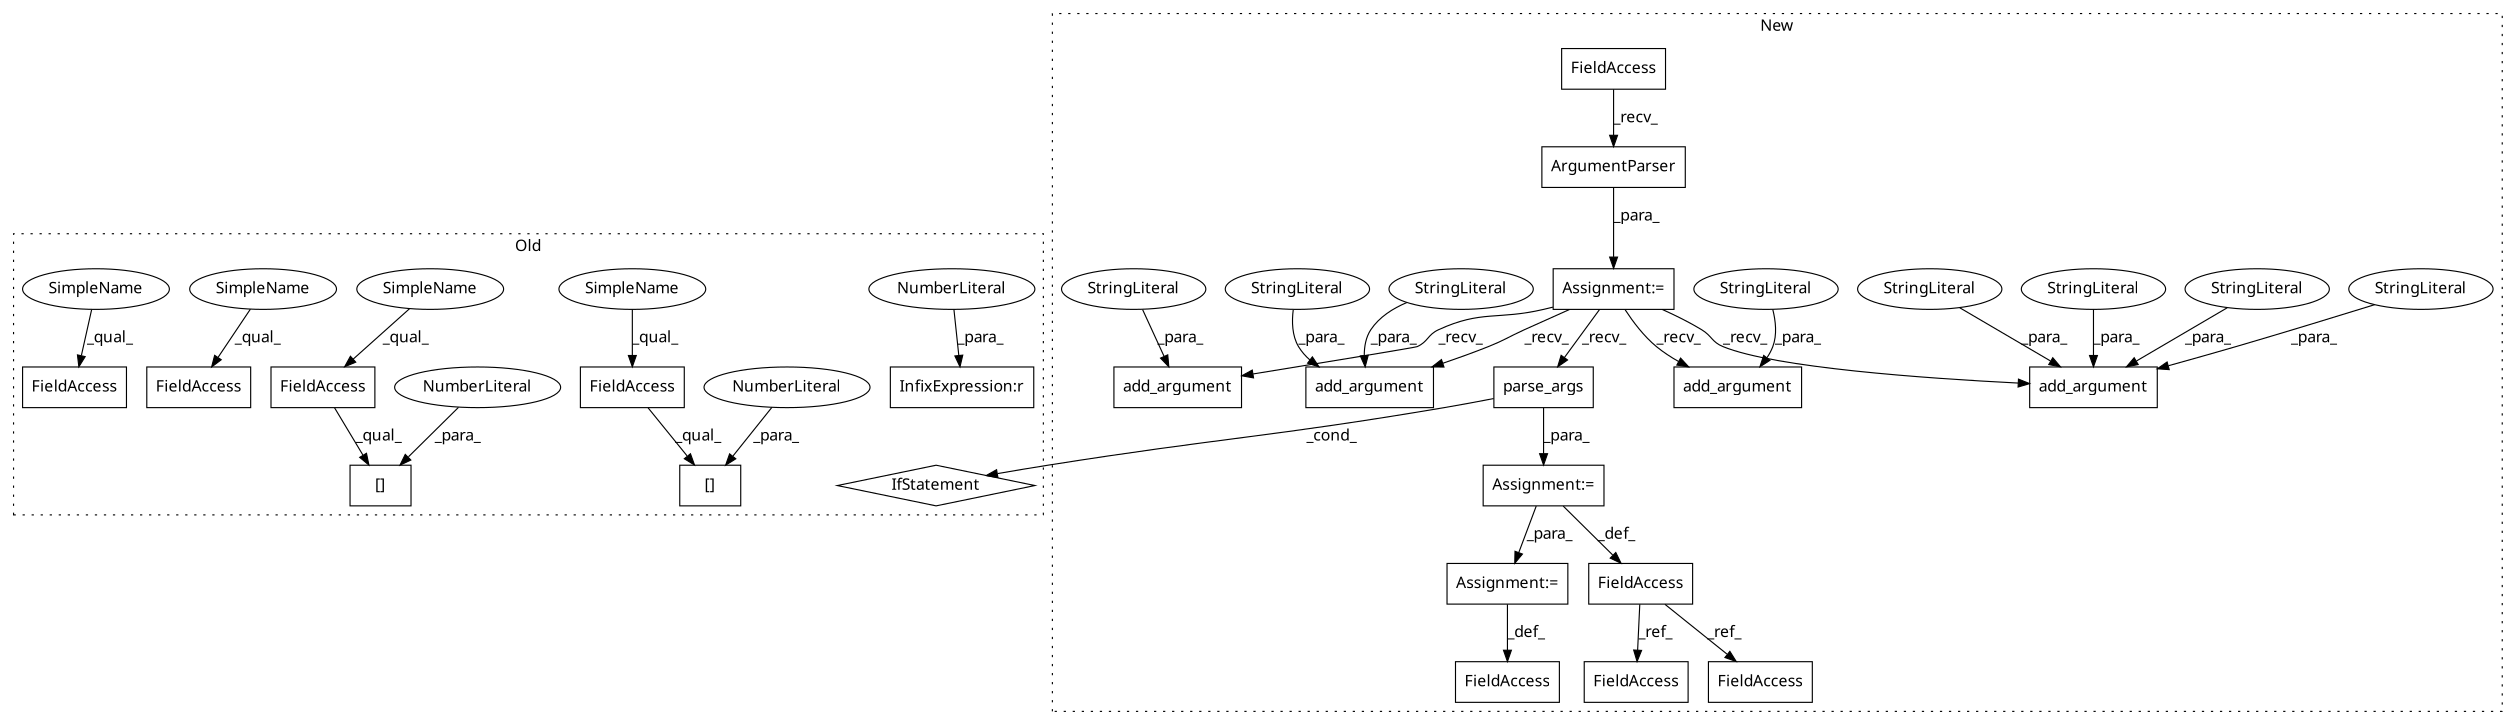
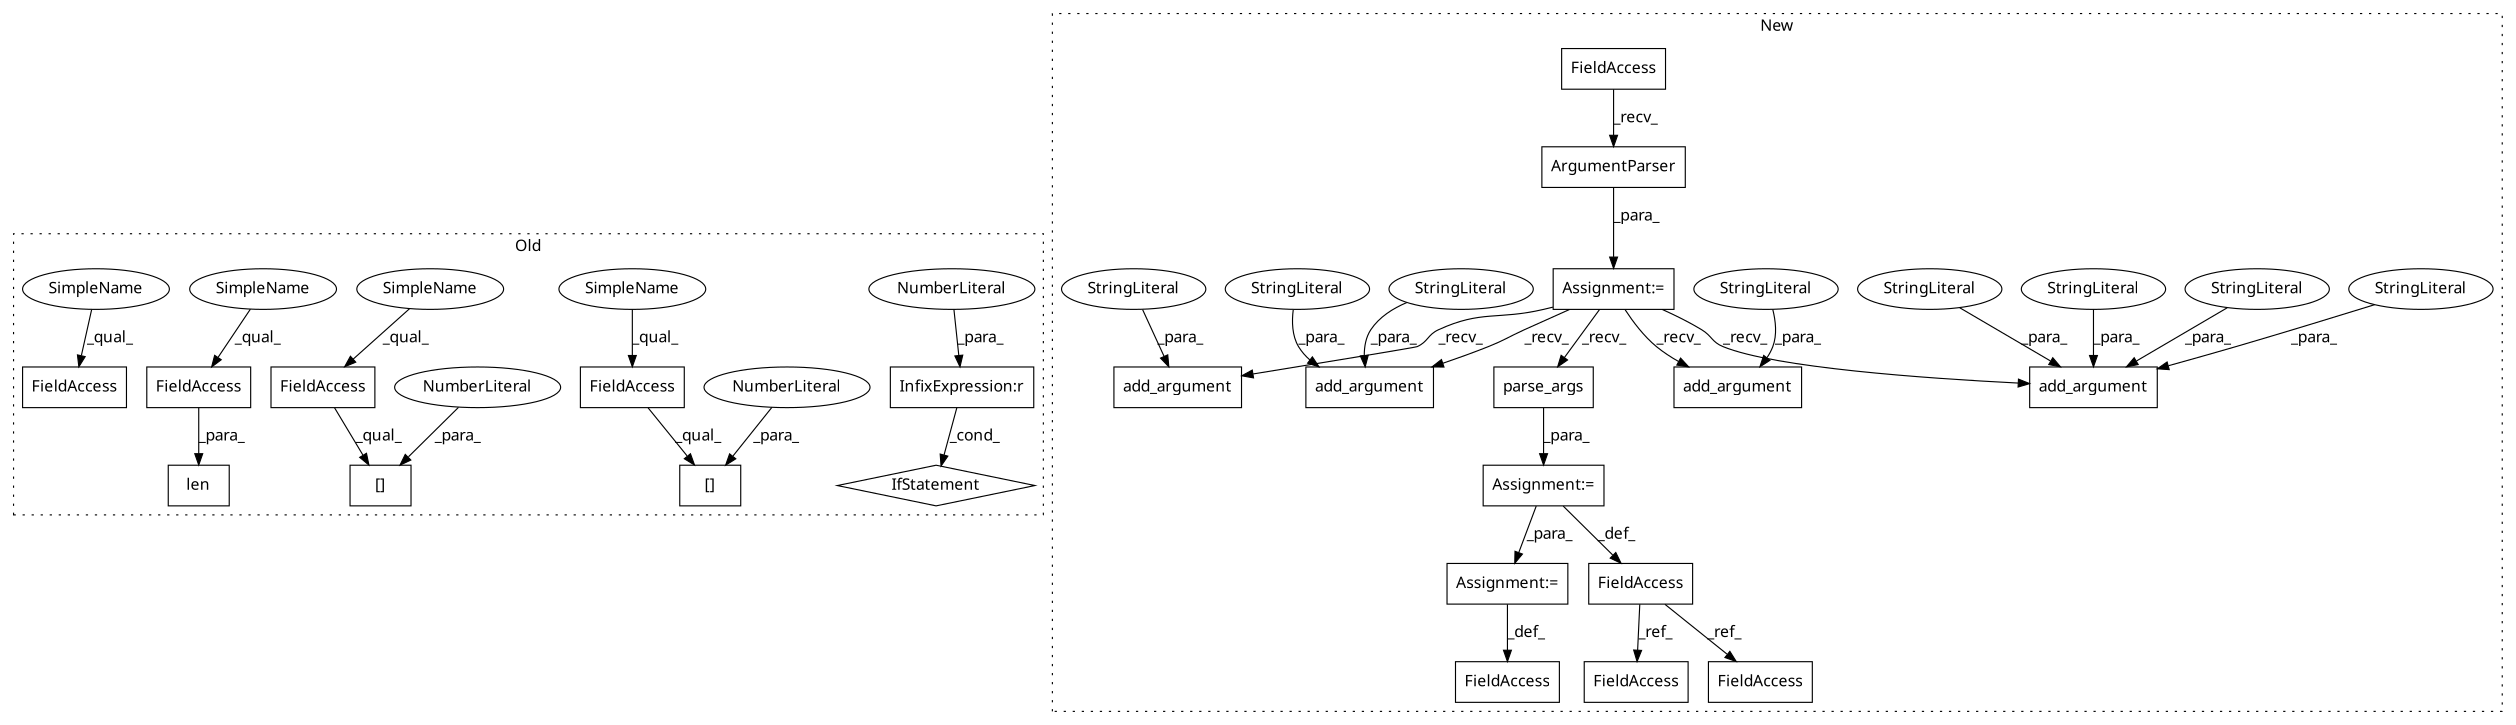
edge "parse_args" -> "IfStatement": now "InfixExpression:r" -> "IfStatement"
node "len": added
